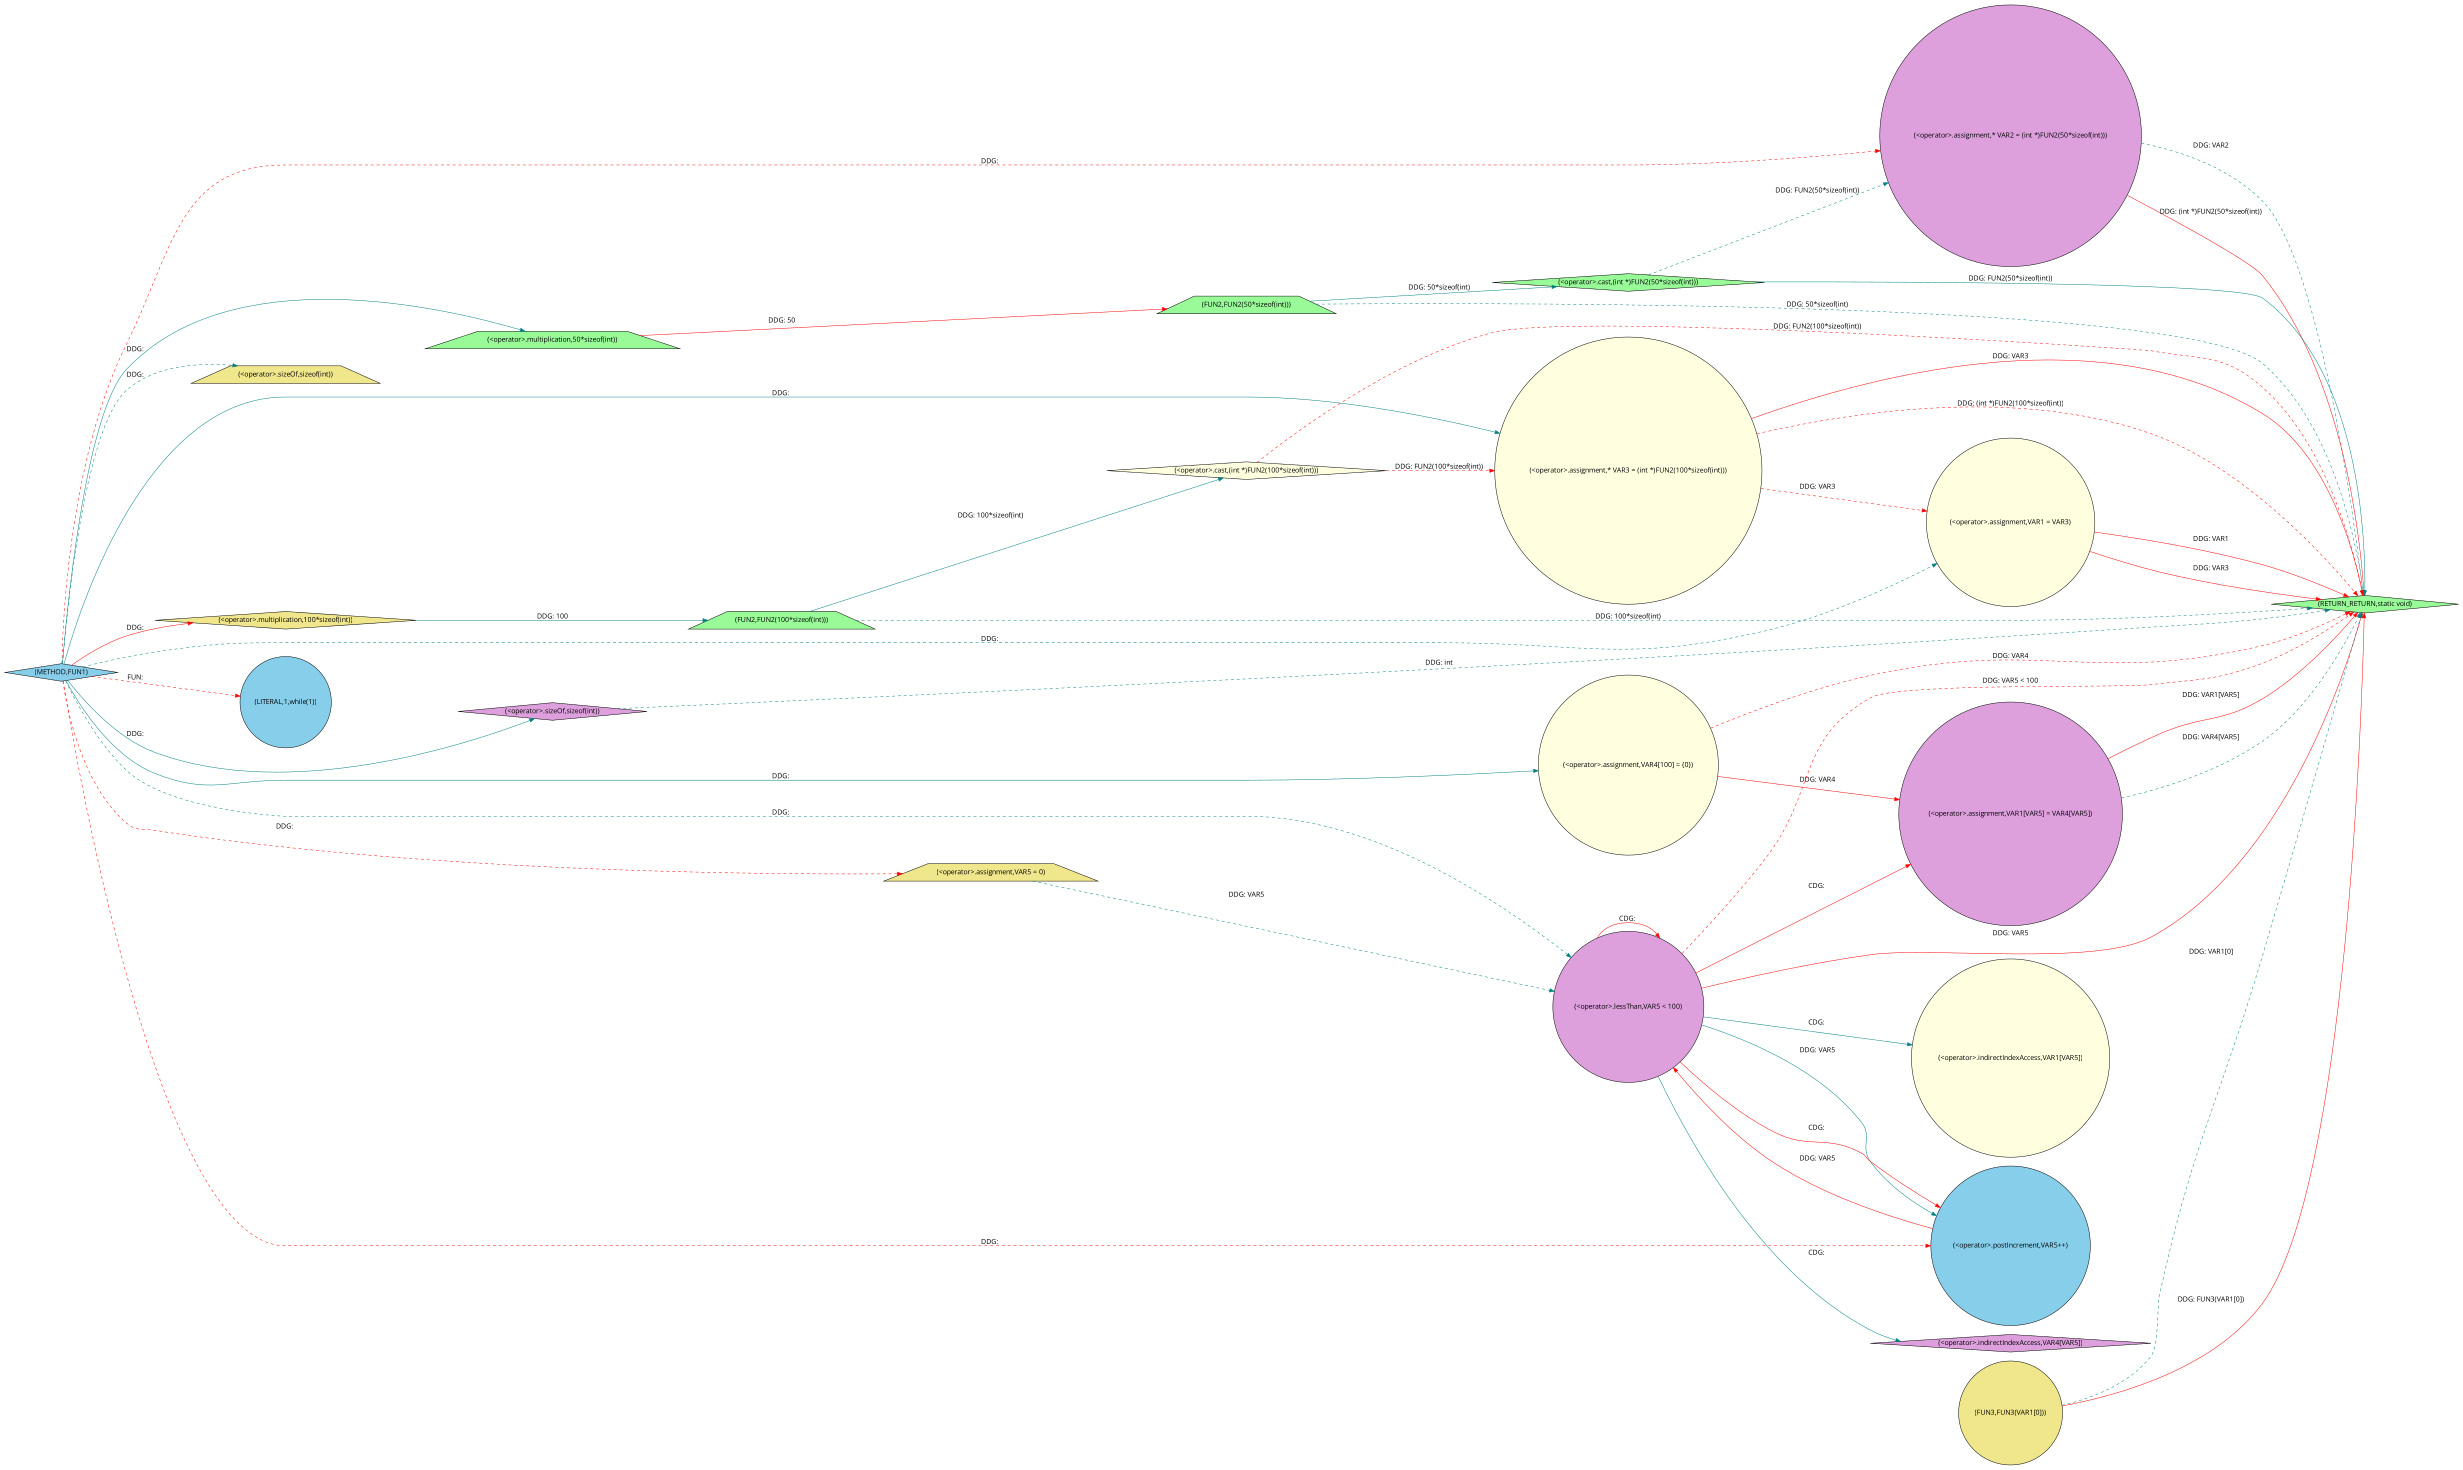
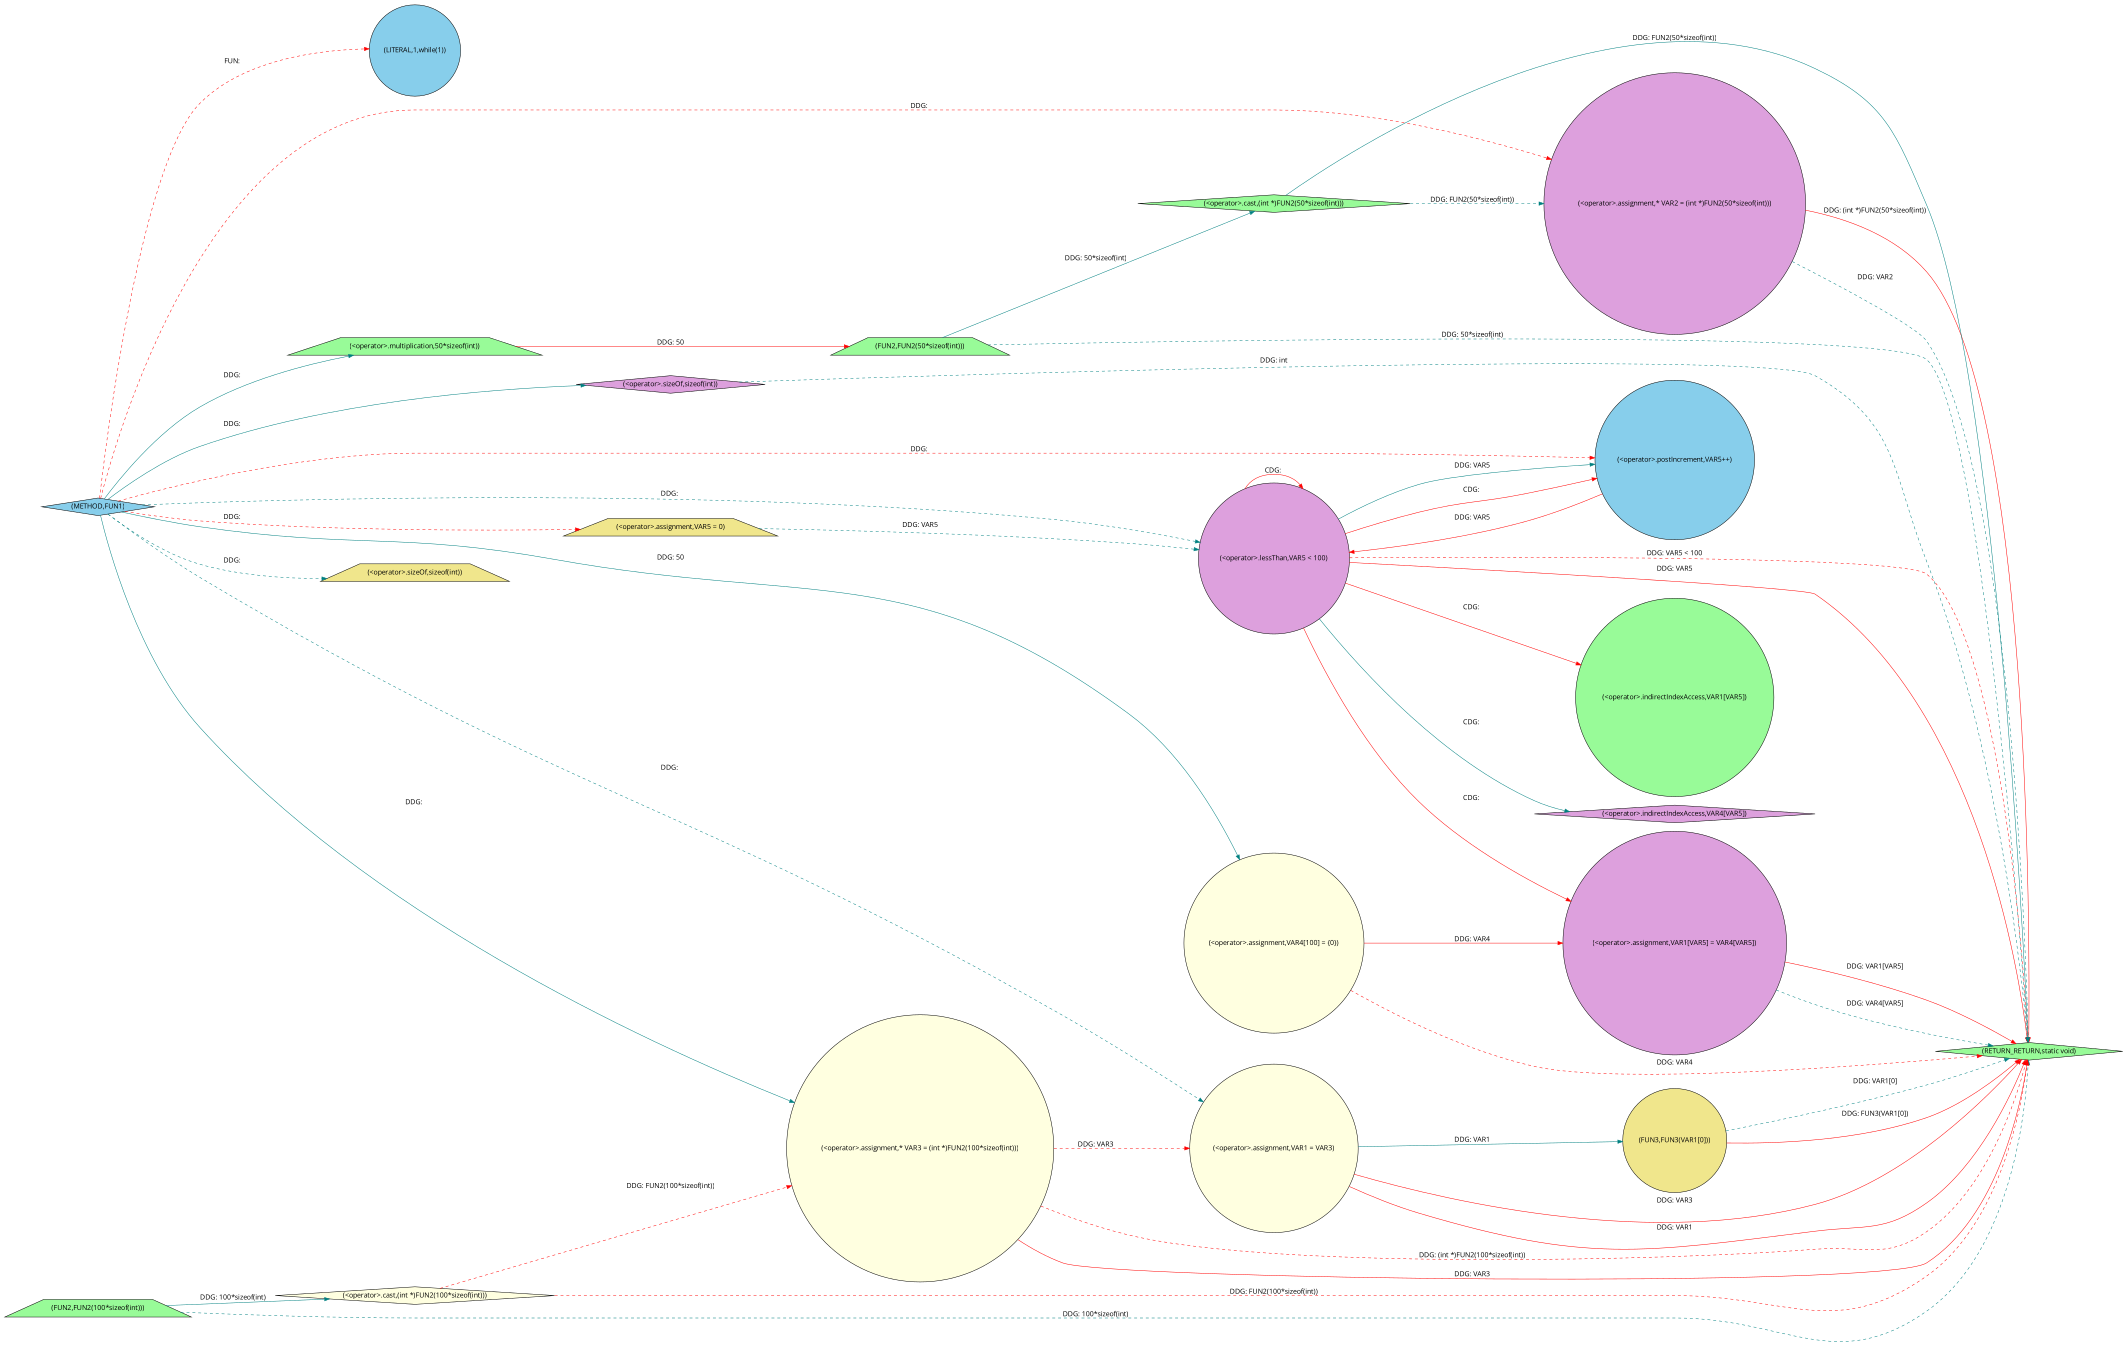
node "(<operator>.multiplication,100*sizeof(int))": removed
edge "(METHOD,FUN1)" -> "(<operator>.assignment,VAR4[100] = {0})": label "DDG: " -> "DDG: 50"
edge "(<operator>.lessThan,VAR5 < 100)" -> "(<operator>.indirectIndexAccess,VAR1[VAR5])": color teal -> red
node "(<operator>.indirectIndexAccess,VAR1[VAR5])": fillcolor lightyellow -> palegreen
edge "(<operator>.assignment,VAR1 = VAR3)" -> "(FUN3,FUN3(VAR1[0]))": added, label "DDG: VAR1"
